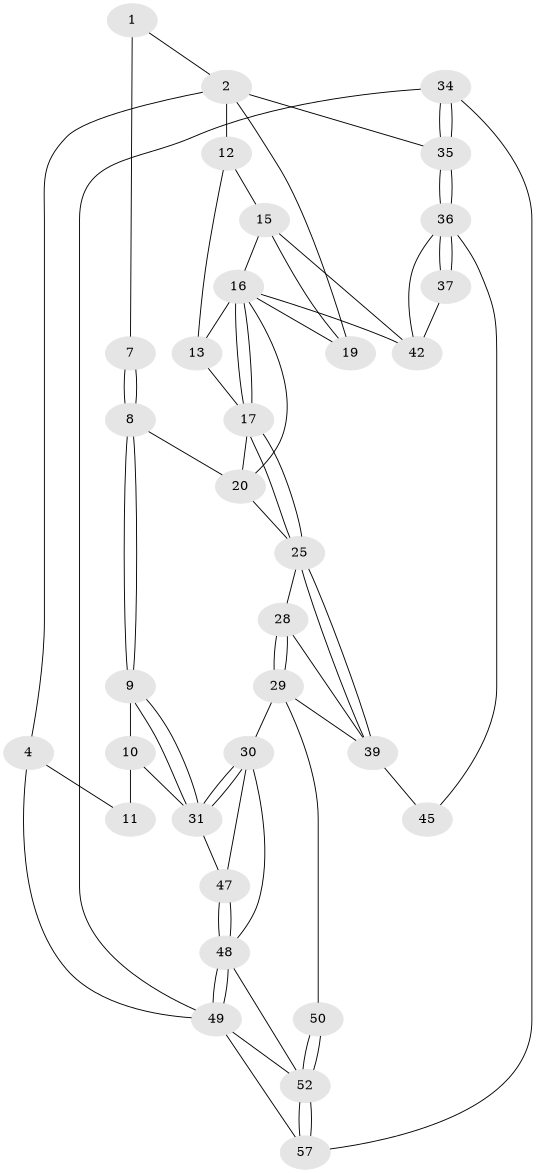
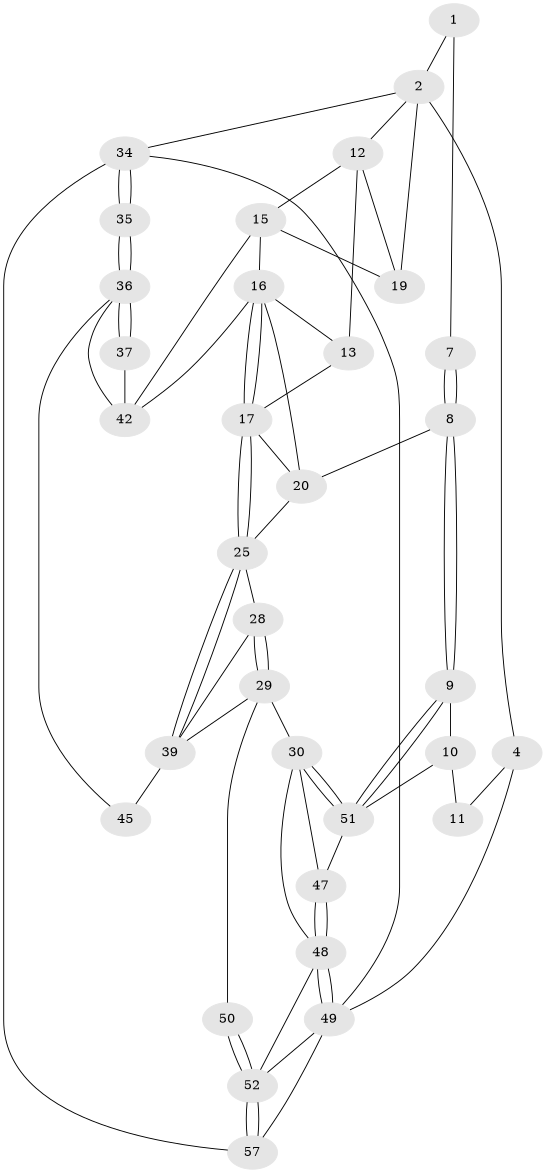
edge "2" -- "35": now "2" -- "34"
edge "16" -- "19": now "12" -- "19"
node "31": label "31" -> "51"
